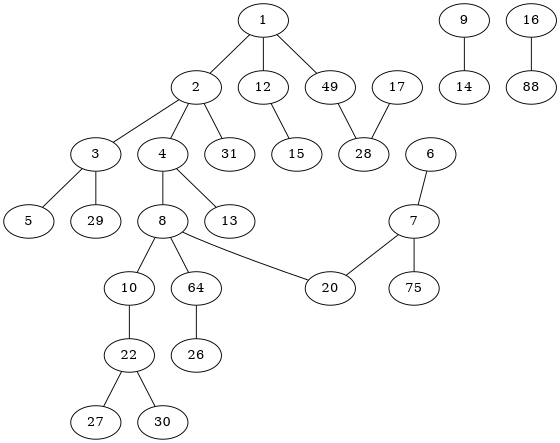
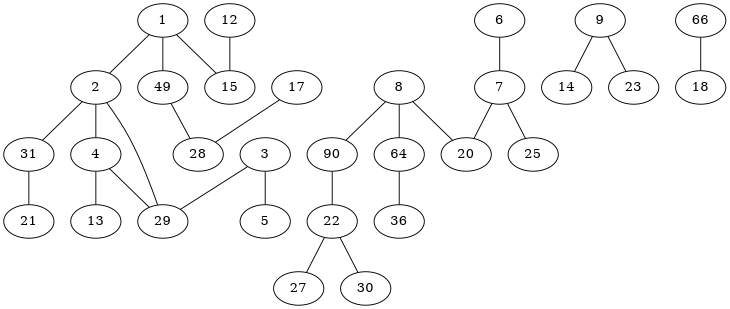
node "16": label "16" -> "66"
edge "1" -- "12": now "1" -- "15"
node "88": label "88" -> "18"
node "23": added
edge "2" -- "3": now "2" -- "29"
edge "4" -- "8": now "4" -- "29"
node "21": added
node "10": label "10" -> "90"
node "75": label "75" -> "25"
node "26": label "26" -> "36"
